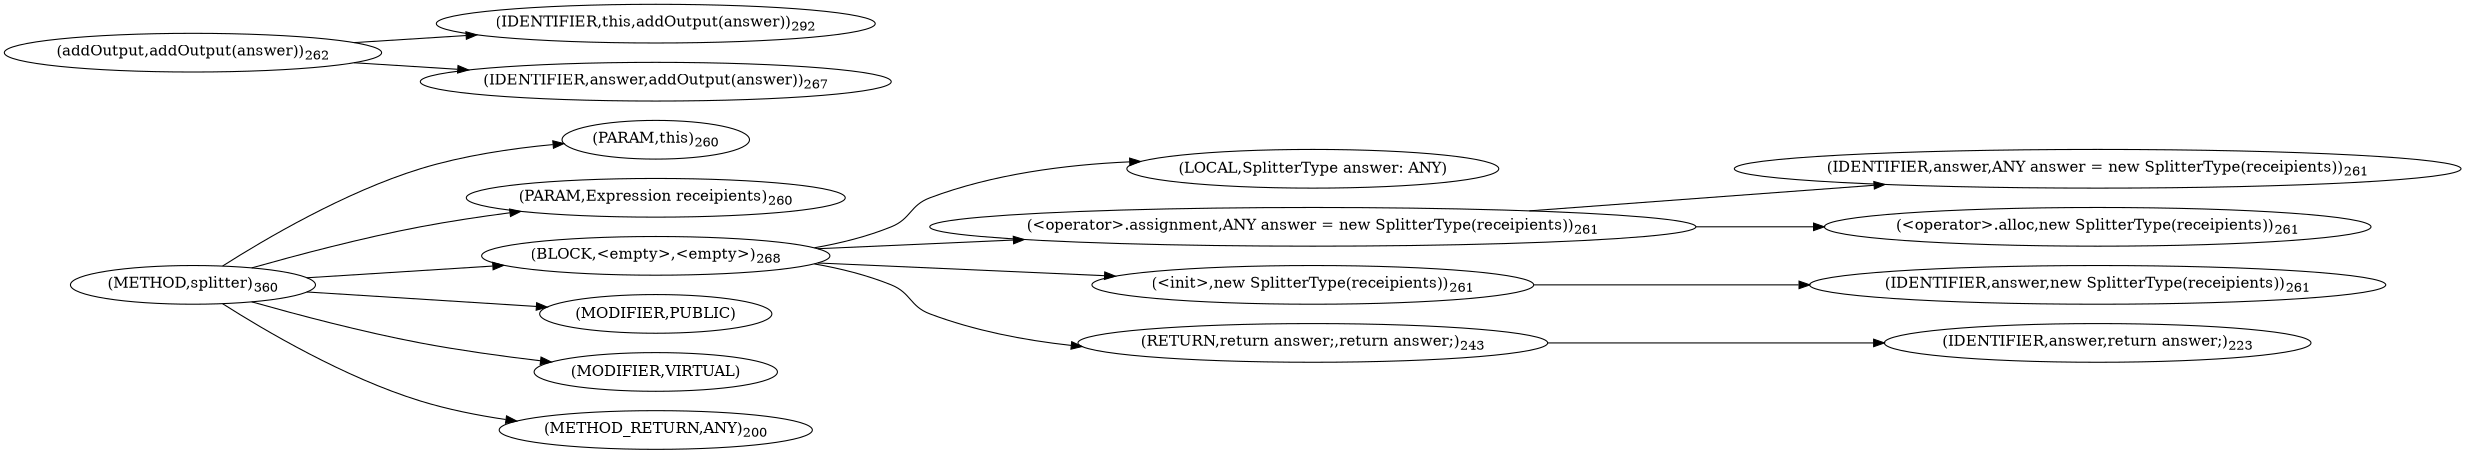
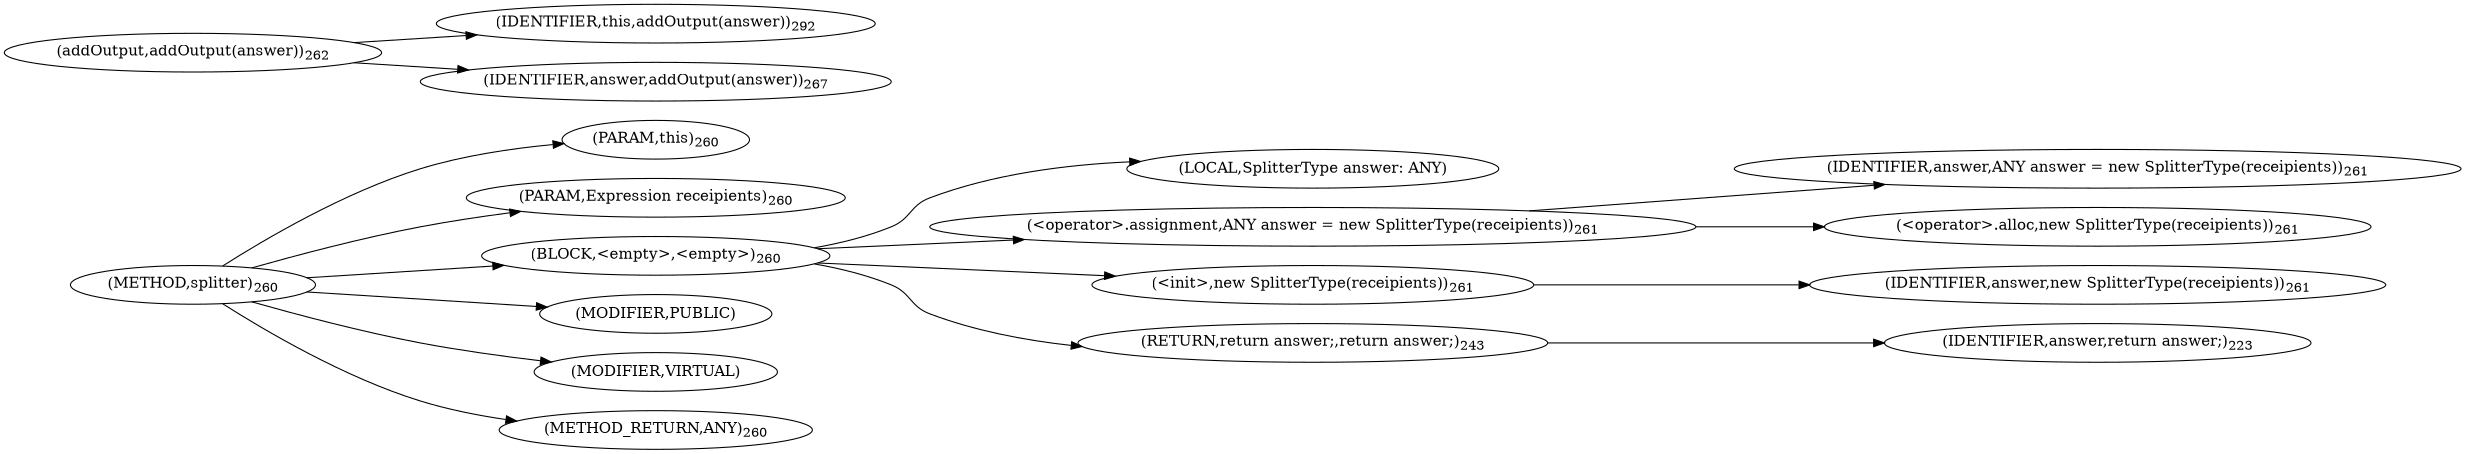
node "(BLOCK,<empty>,<empty>)": text "268" -> "260"
node "(METHOD,splitter)": text "360" -> "260"
node "(METHOD_RETURN,ANY)": text "200" -> "260"
